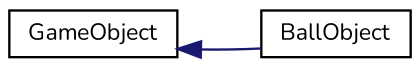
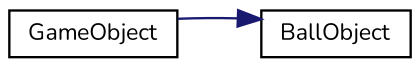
edge "BallObject" -> "GameObject": reversed
